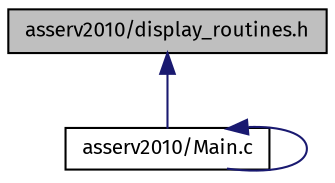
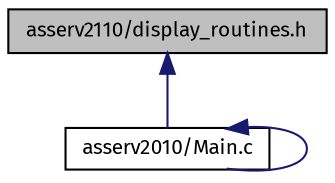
node "asserv2010/display_routines.h": label "asserv2010/display_routines.h" -> "asserv2110/display_routines.h"
